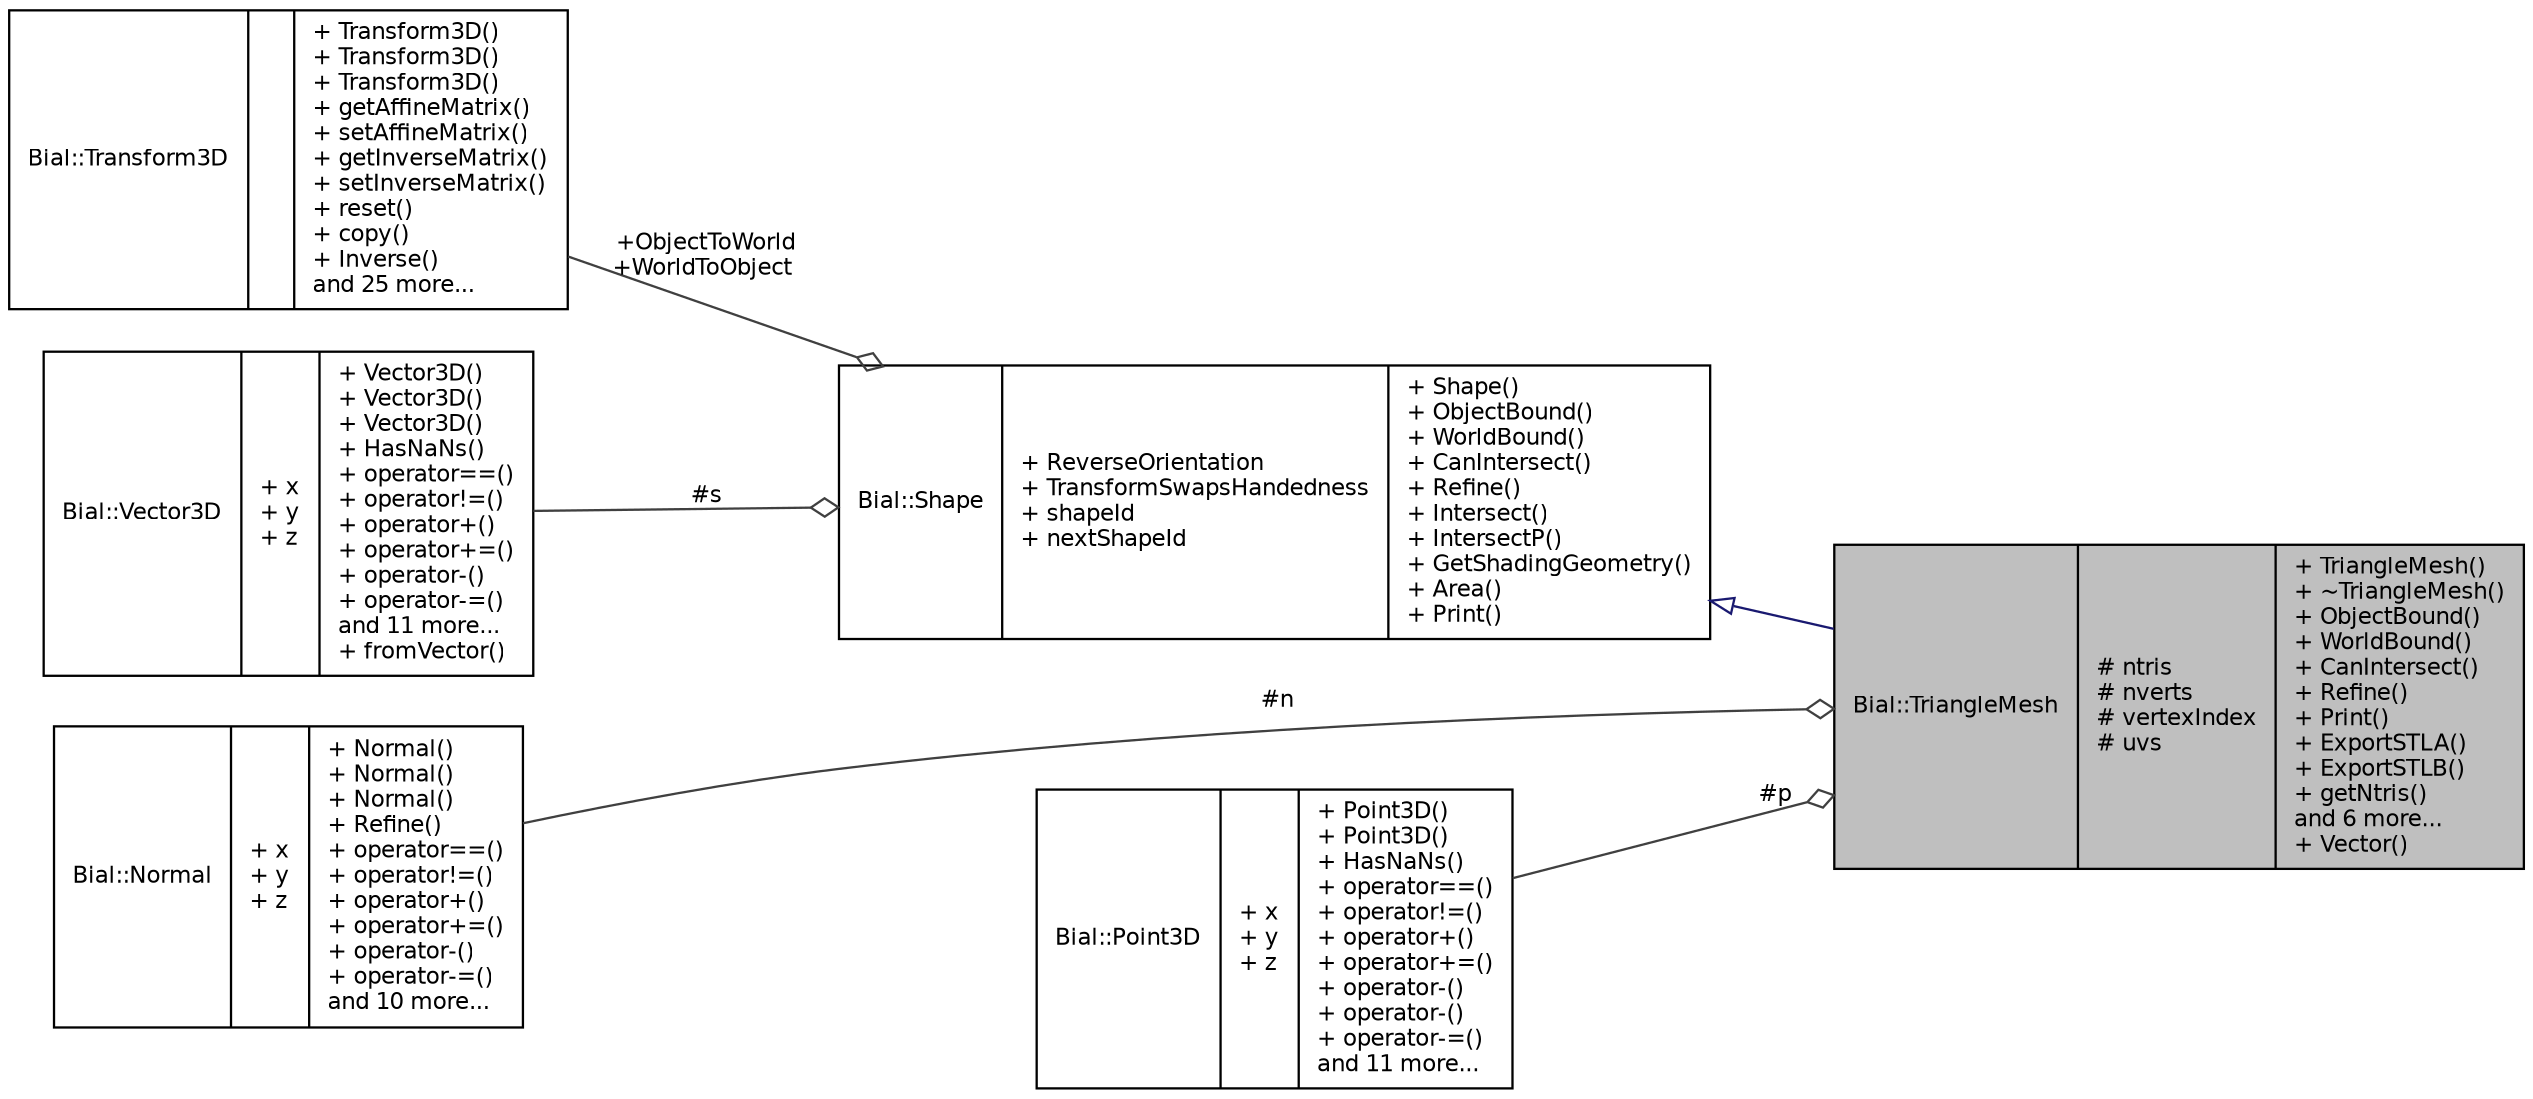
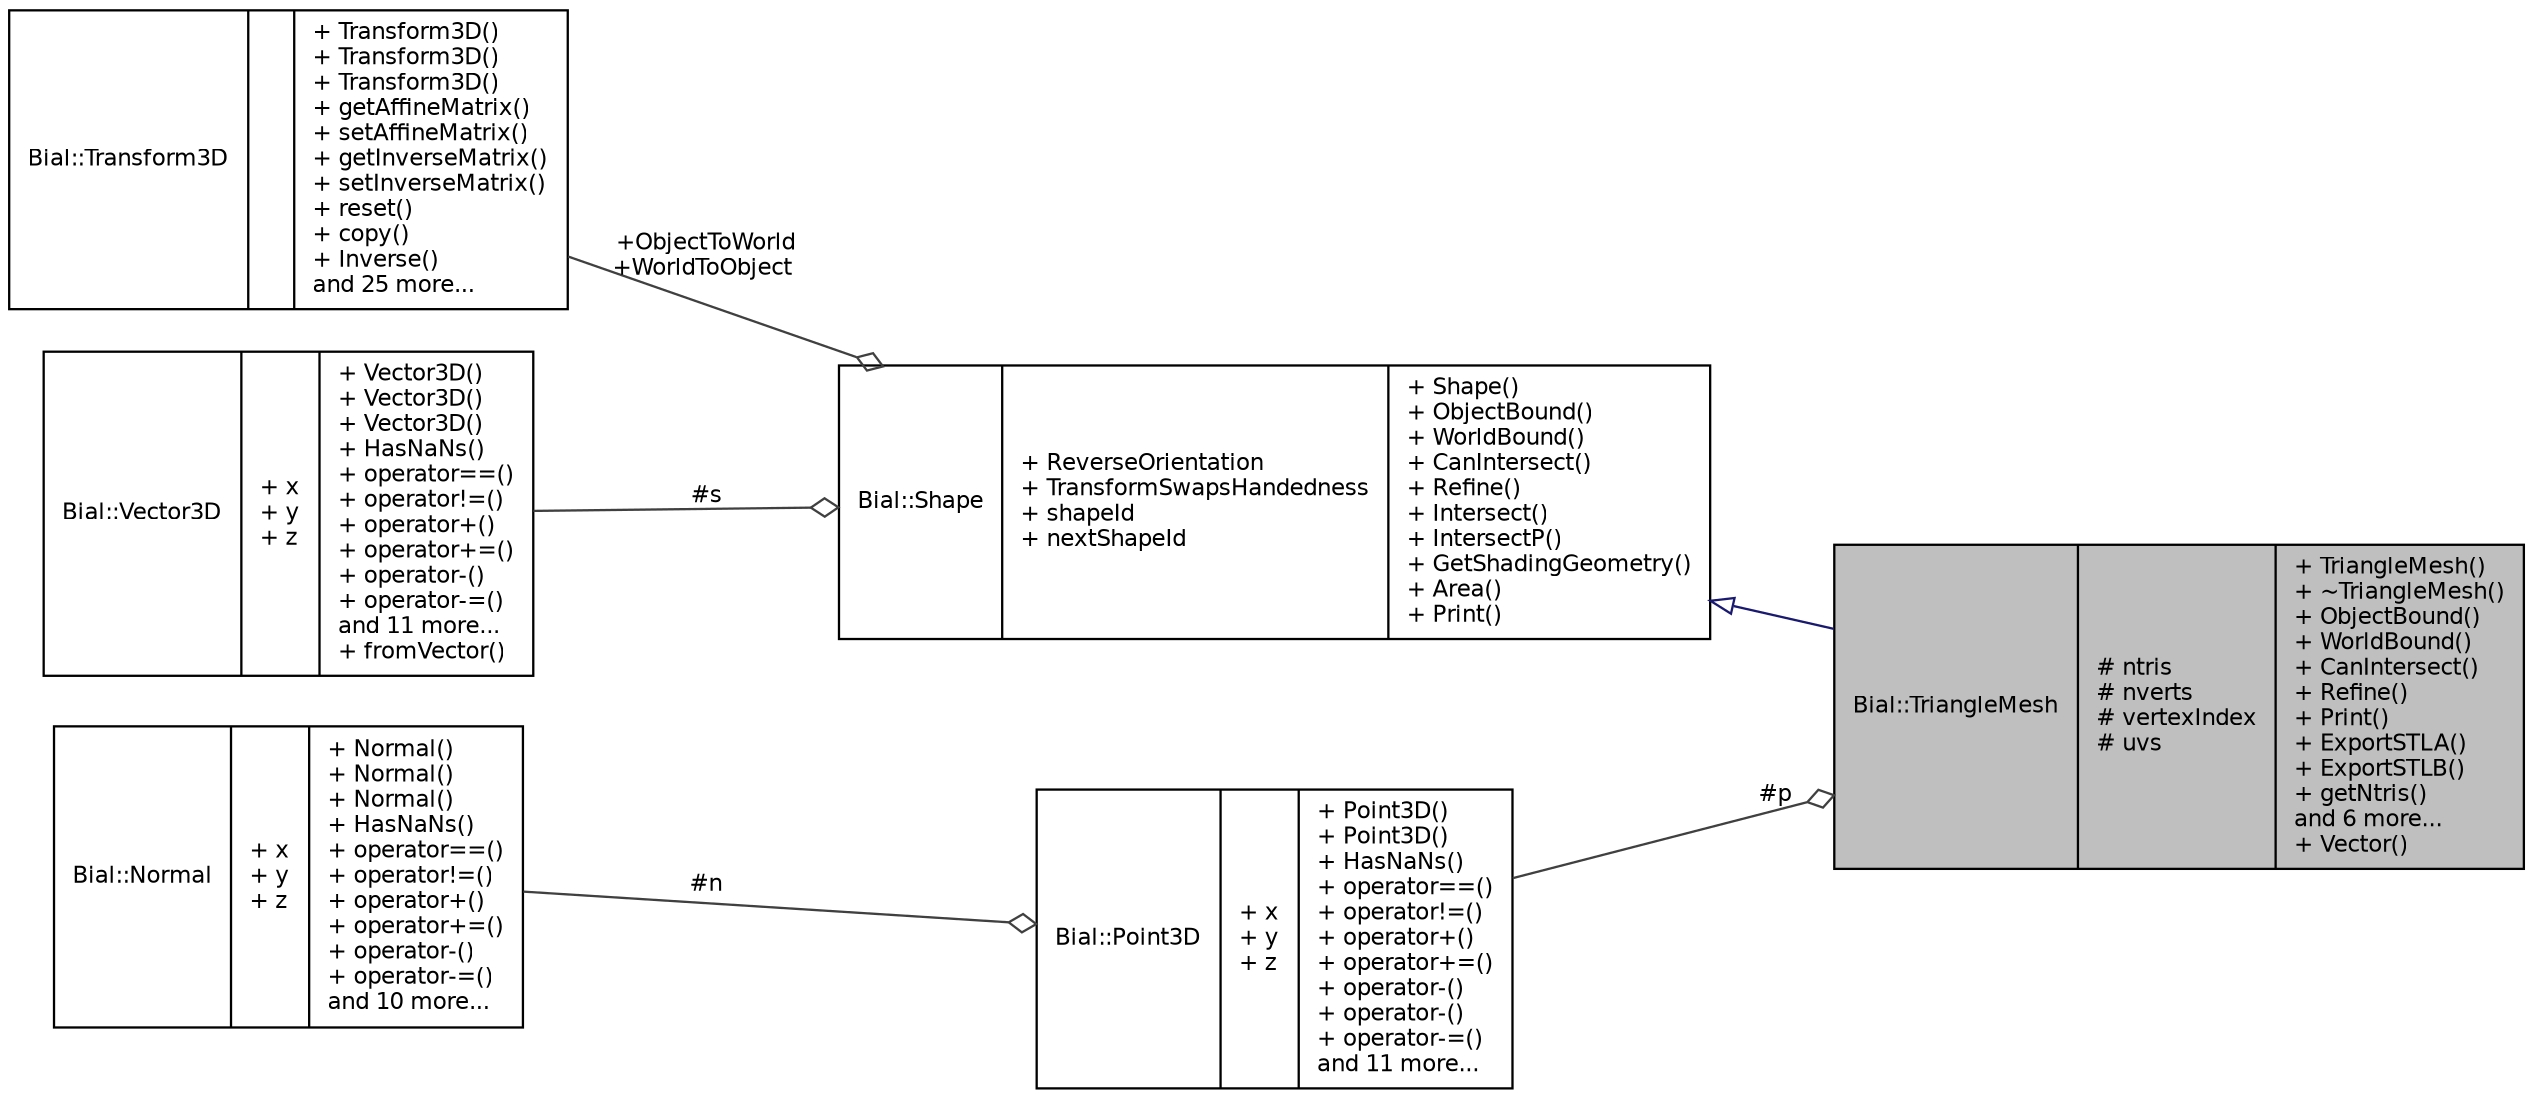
edge "Bial::Normal" -> "Bial::TriangleMesh": now "Bial::Normal" -> "Bial::Point3D"
node "Bial::Normal": text "+ Refine()" -> "+ HasNaNs()"
